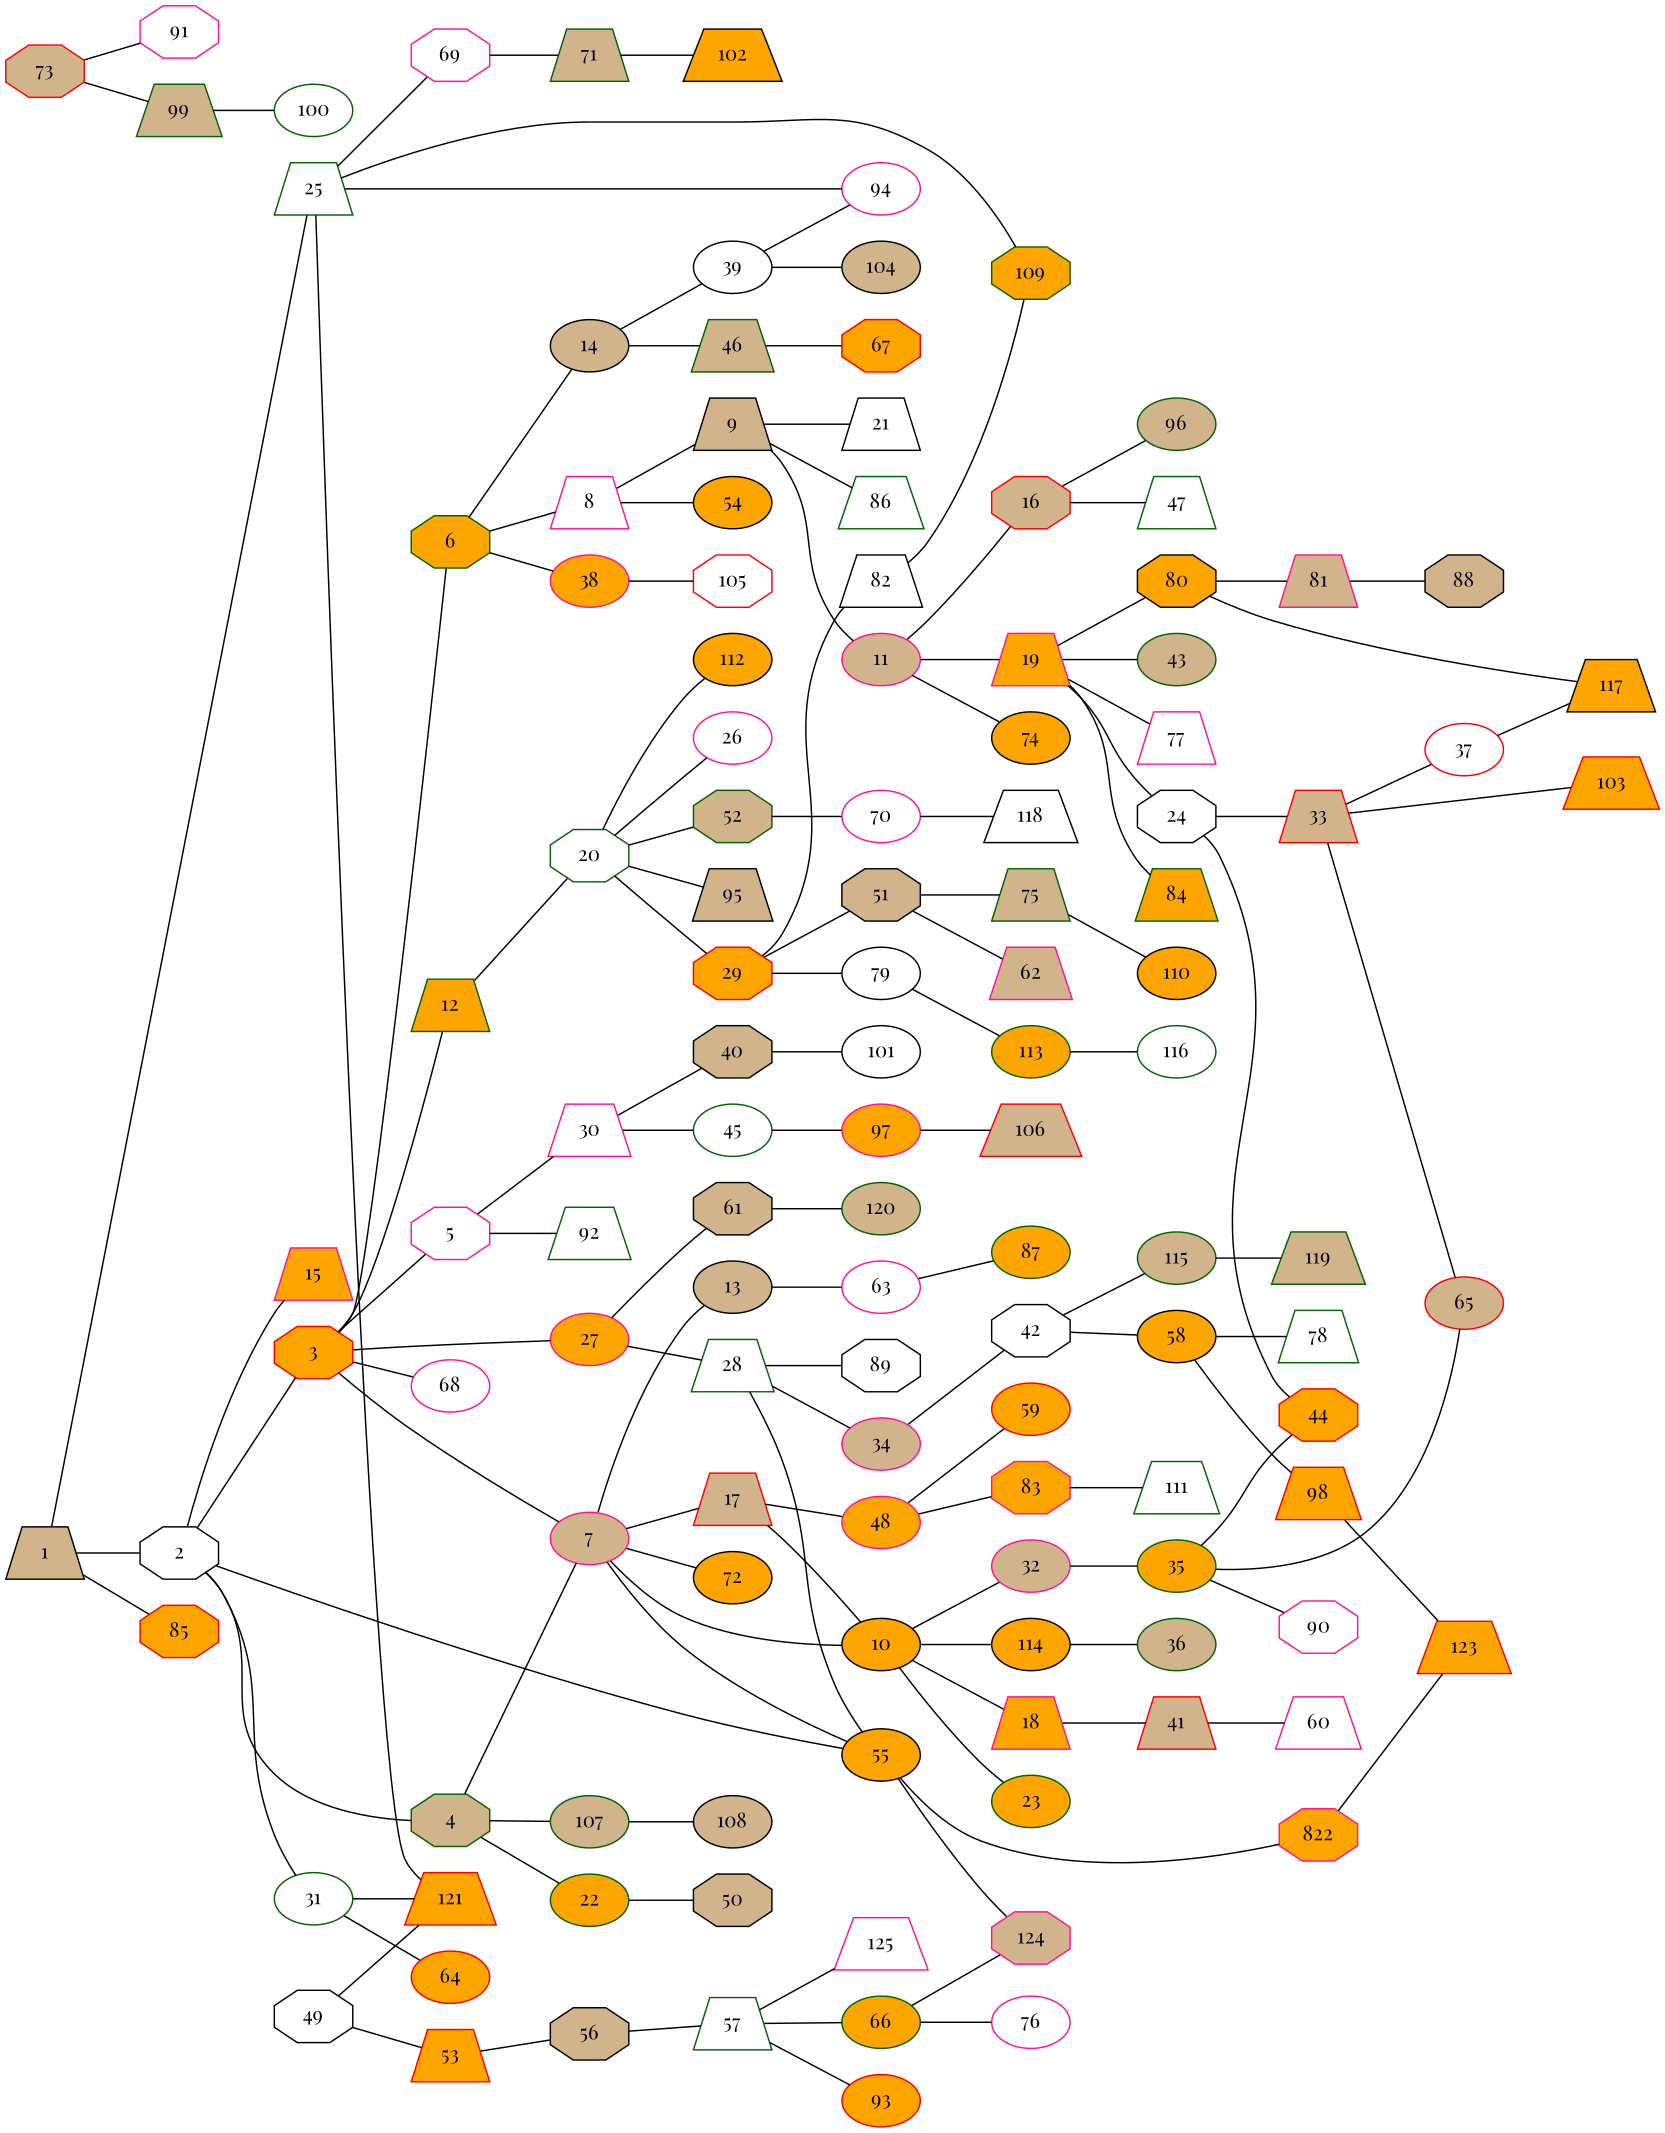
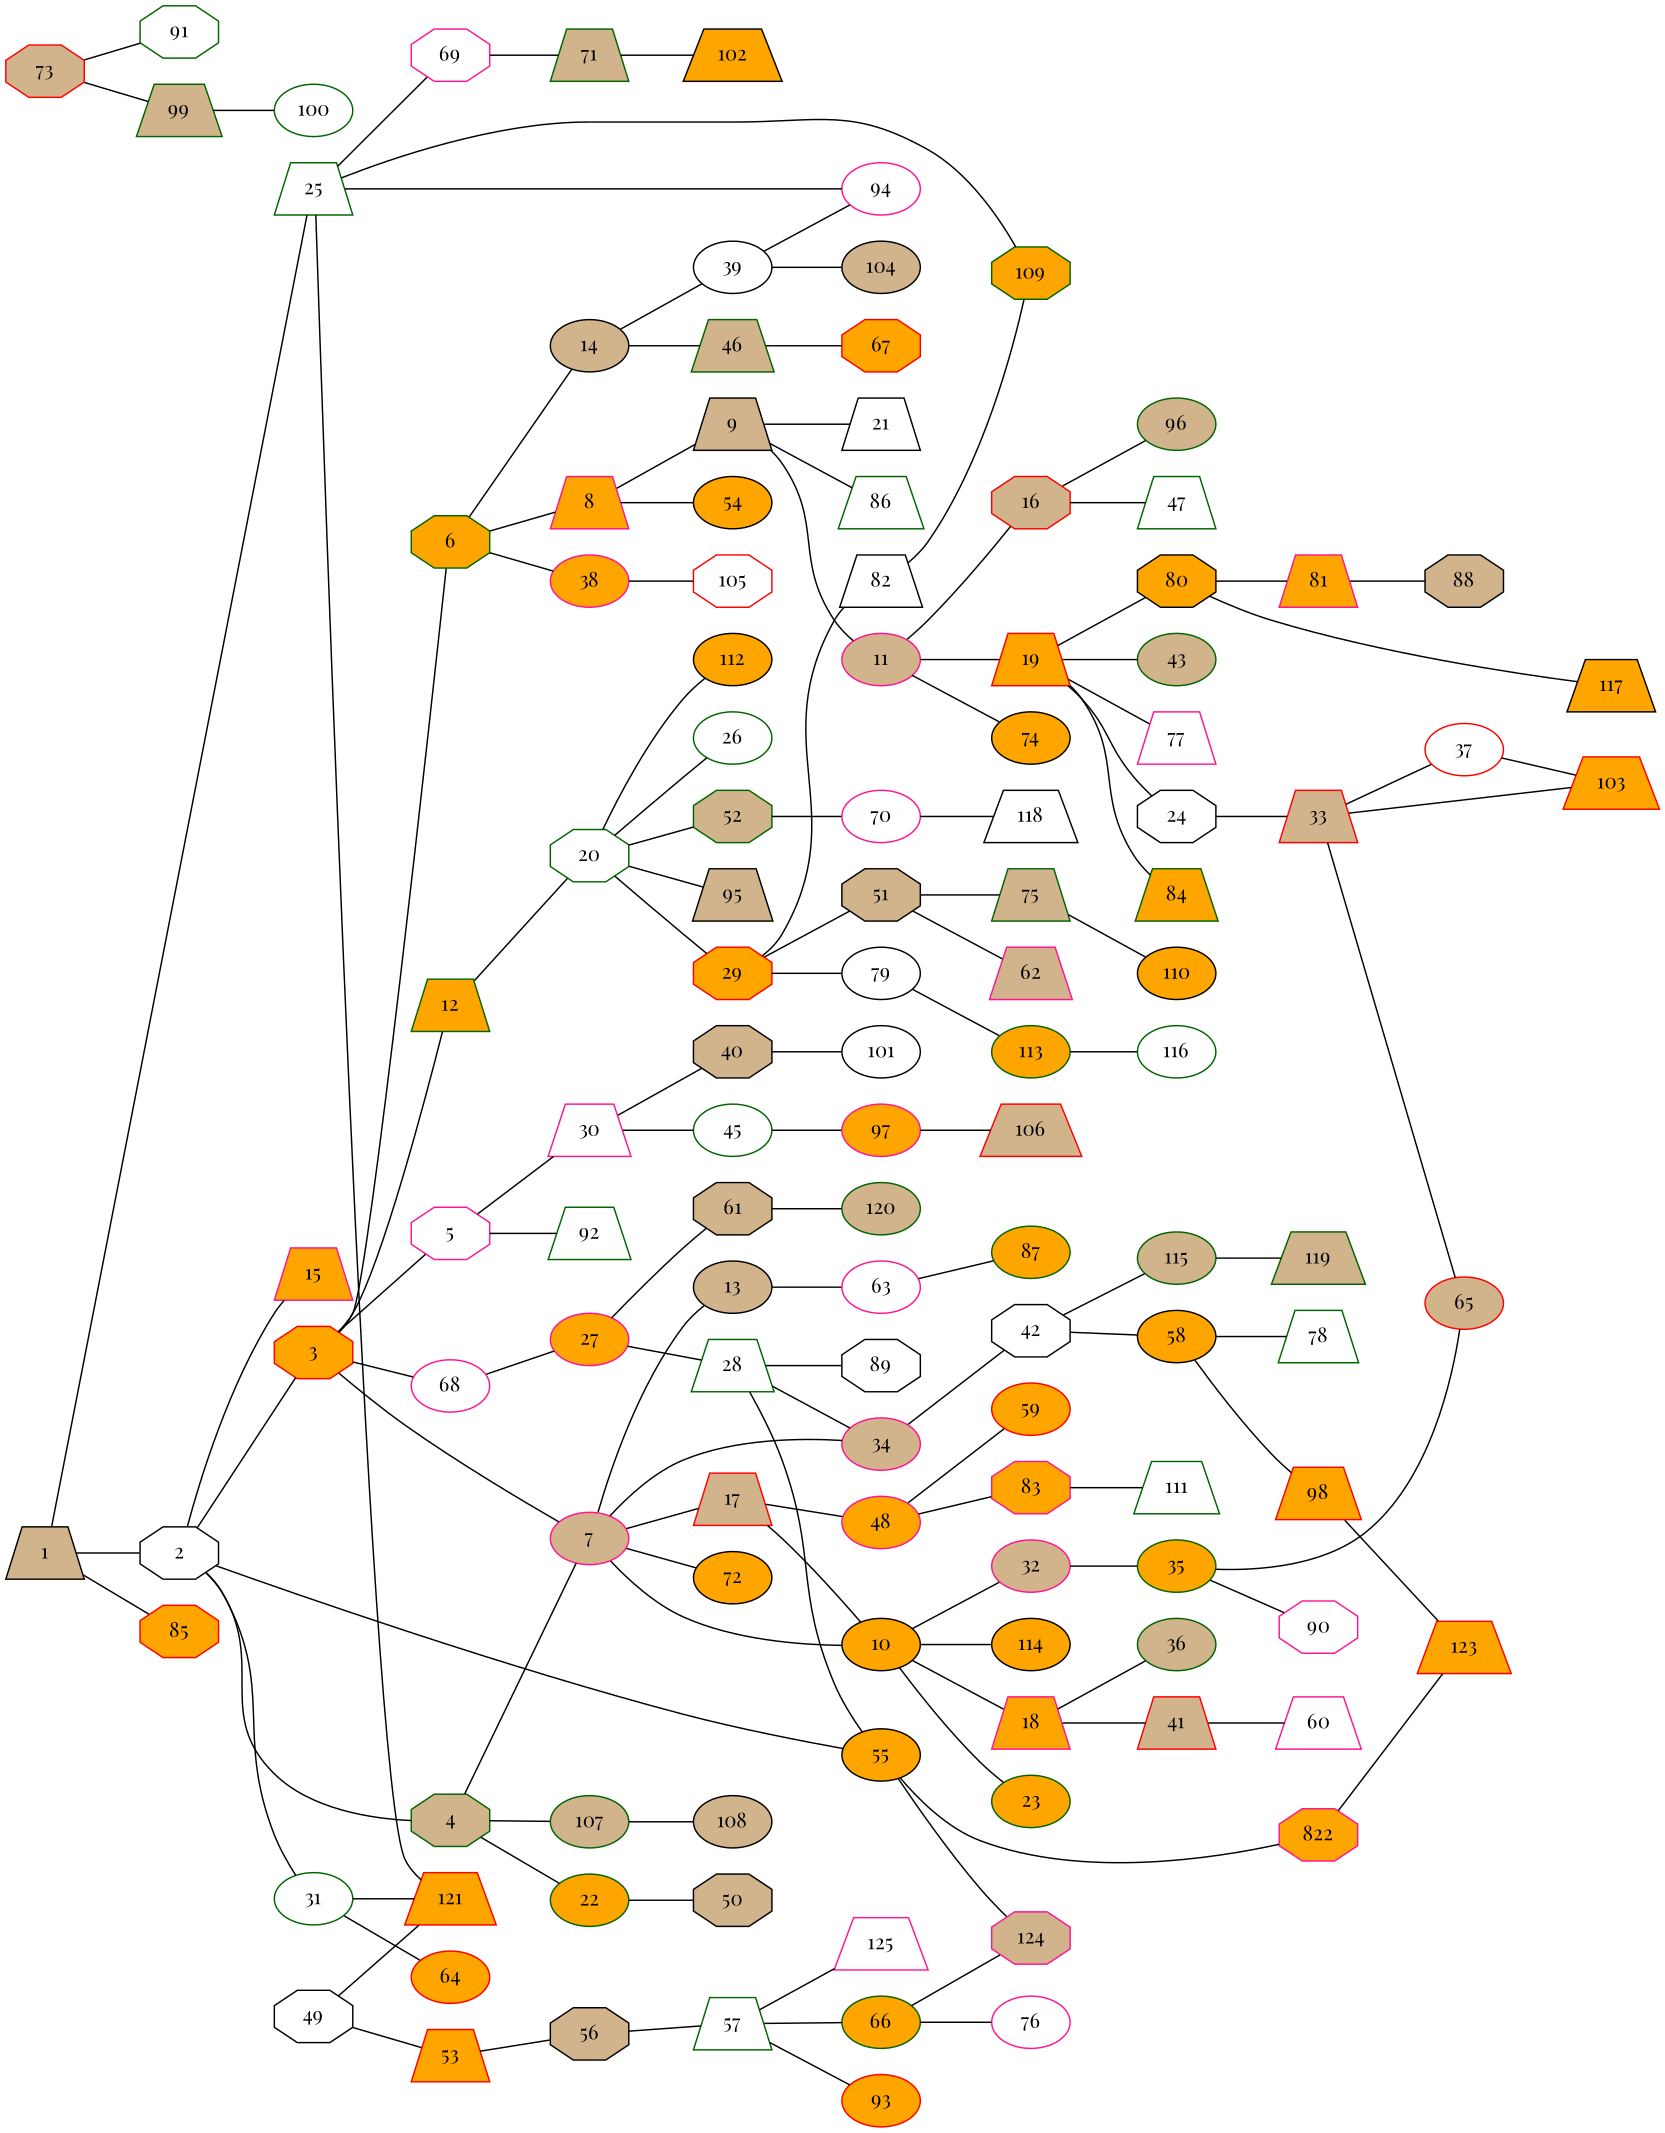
node "91": color deeppink -> darkgreen
node "8": fillcolor white -> orange
node "81": fillcolor tan -> orange
node "19": color deeppink -> red
edge "117" -- "37": now "103" -- "37"
node "26": color deeppink -> darkgreen
edge "27" -- "3": now "27" -- "68"
node "44": removed
edge "114" -- "36": now "18" -- "36"
edge "7" -- "55": now "7" -- "34"
